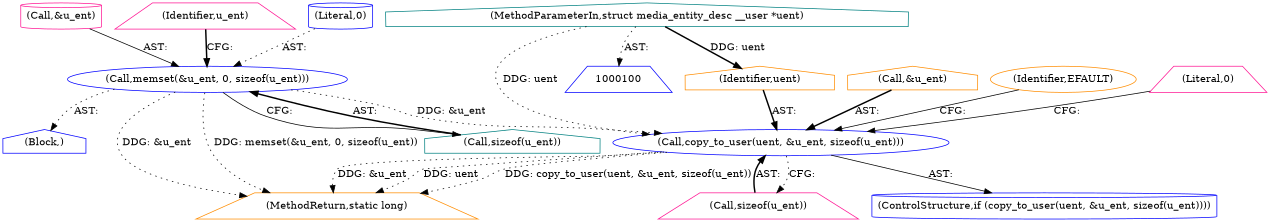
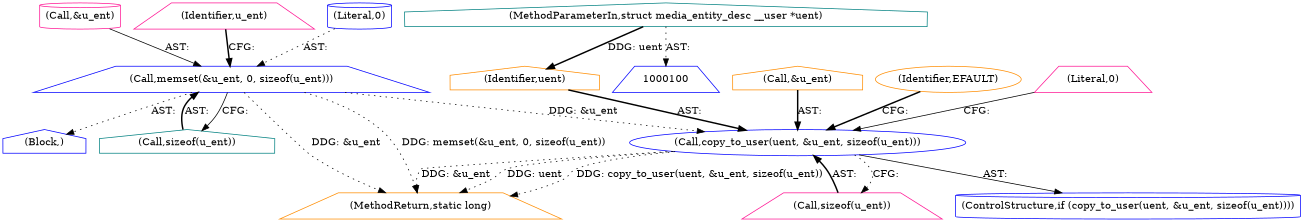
node "(Call,memset(&u_ent, 0, sizeof(u_ent)))": shape ellipse -> trapezium
edge "(MethodParameterIn,struct media_entity_desc __user *uent)" -> "(Call,copy_to_user(uent, &u_ent, sizeof(u_ent)))": removed, label "DDG: uent"
edge "(Identifier,EFAULT)" -> "(Call,copy_to_user(uent, &u_ent, sizeof(u_ent)))": style solid -> bold
